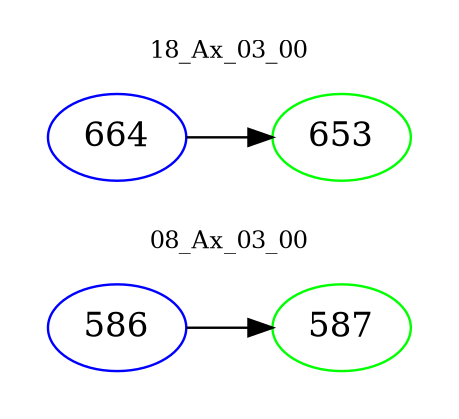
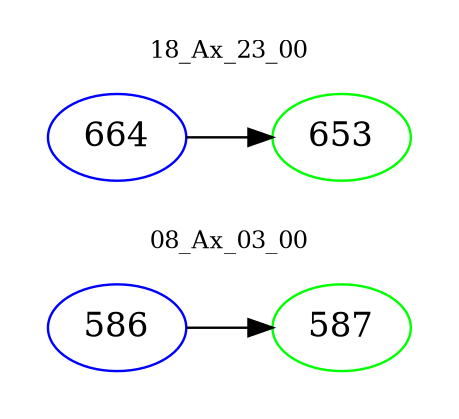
cluster "18_Ax_03_00": label "18_Ax_03_00" -> "18_Ax_23_00"
